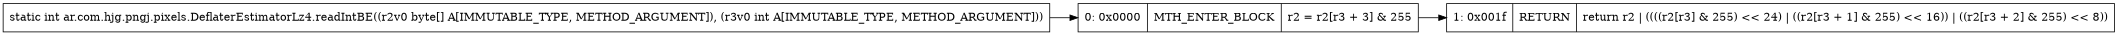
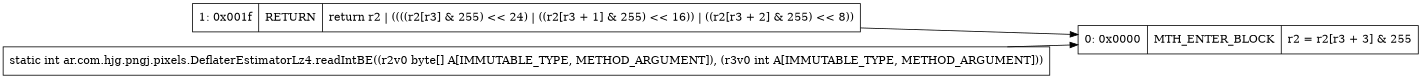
edge "0: 0x0000" -> "1: 0x001f": reversed
